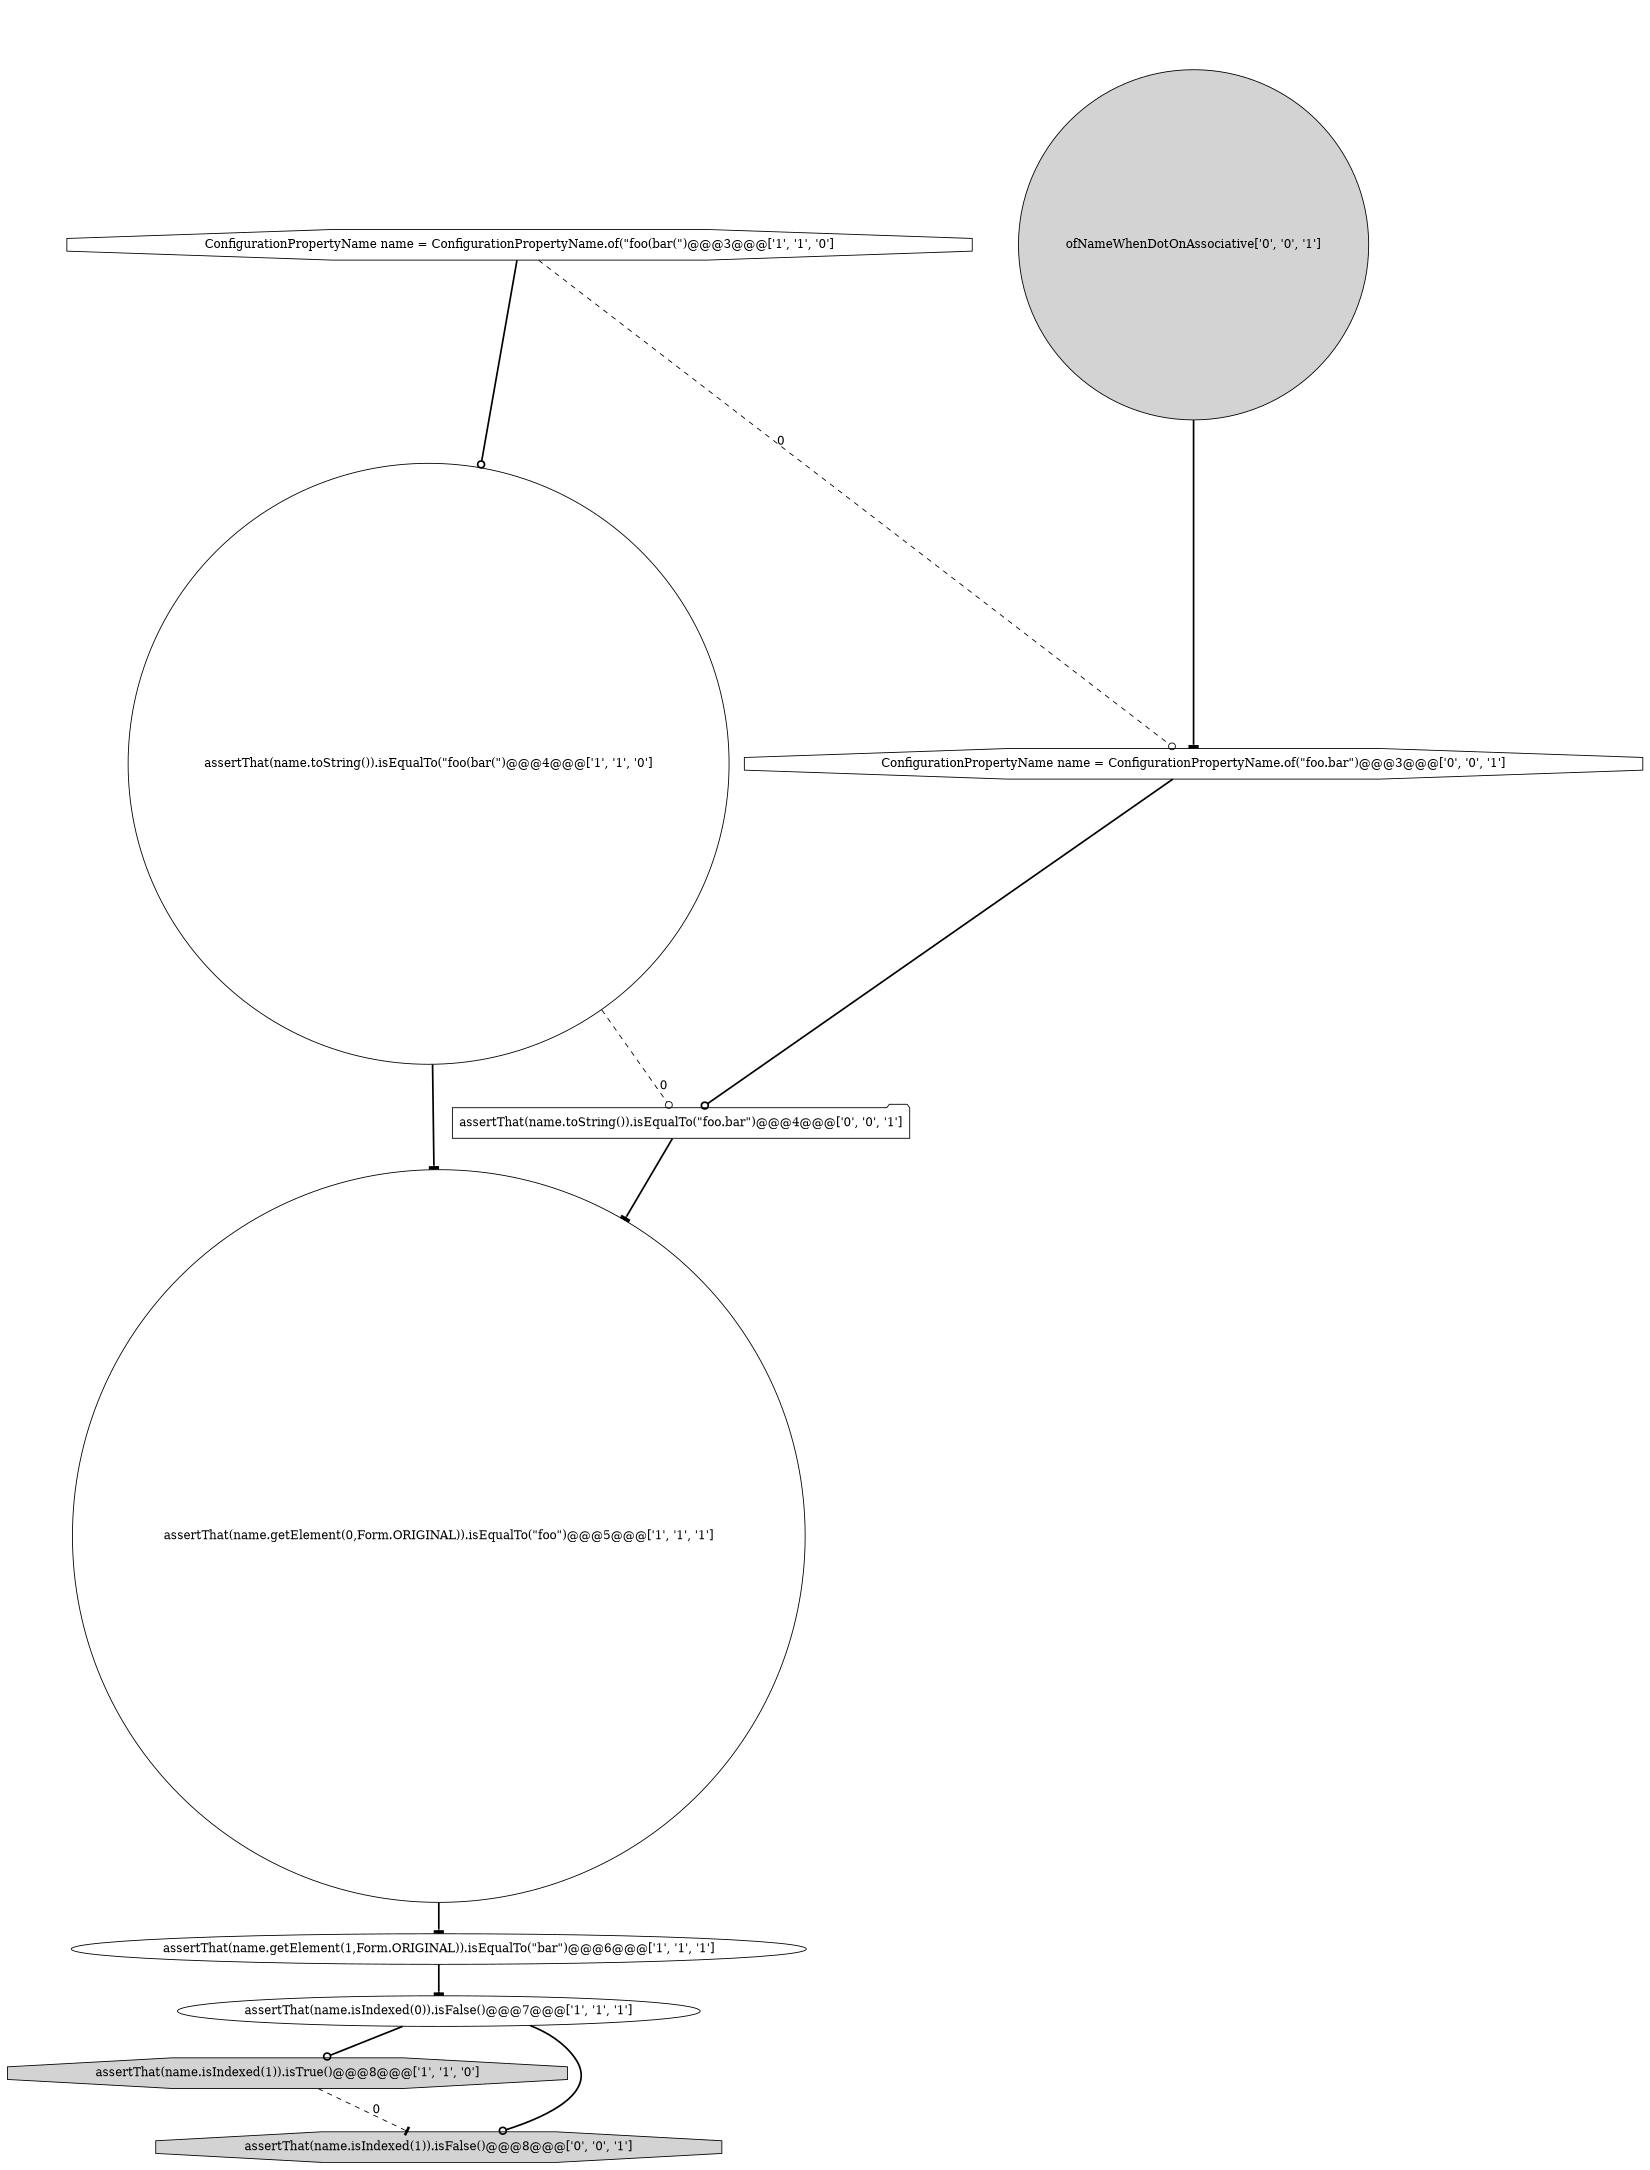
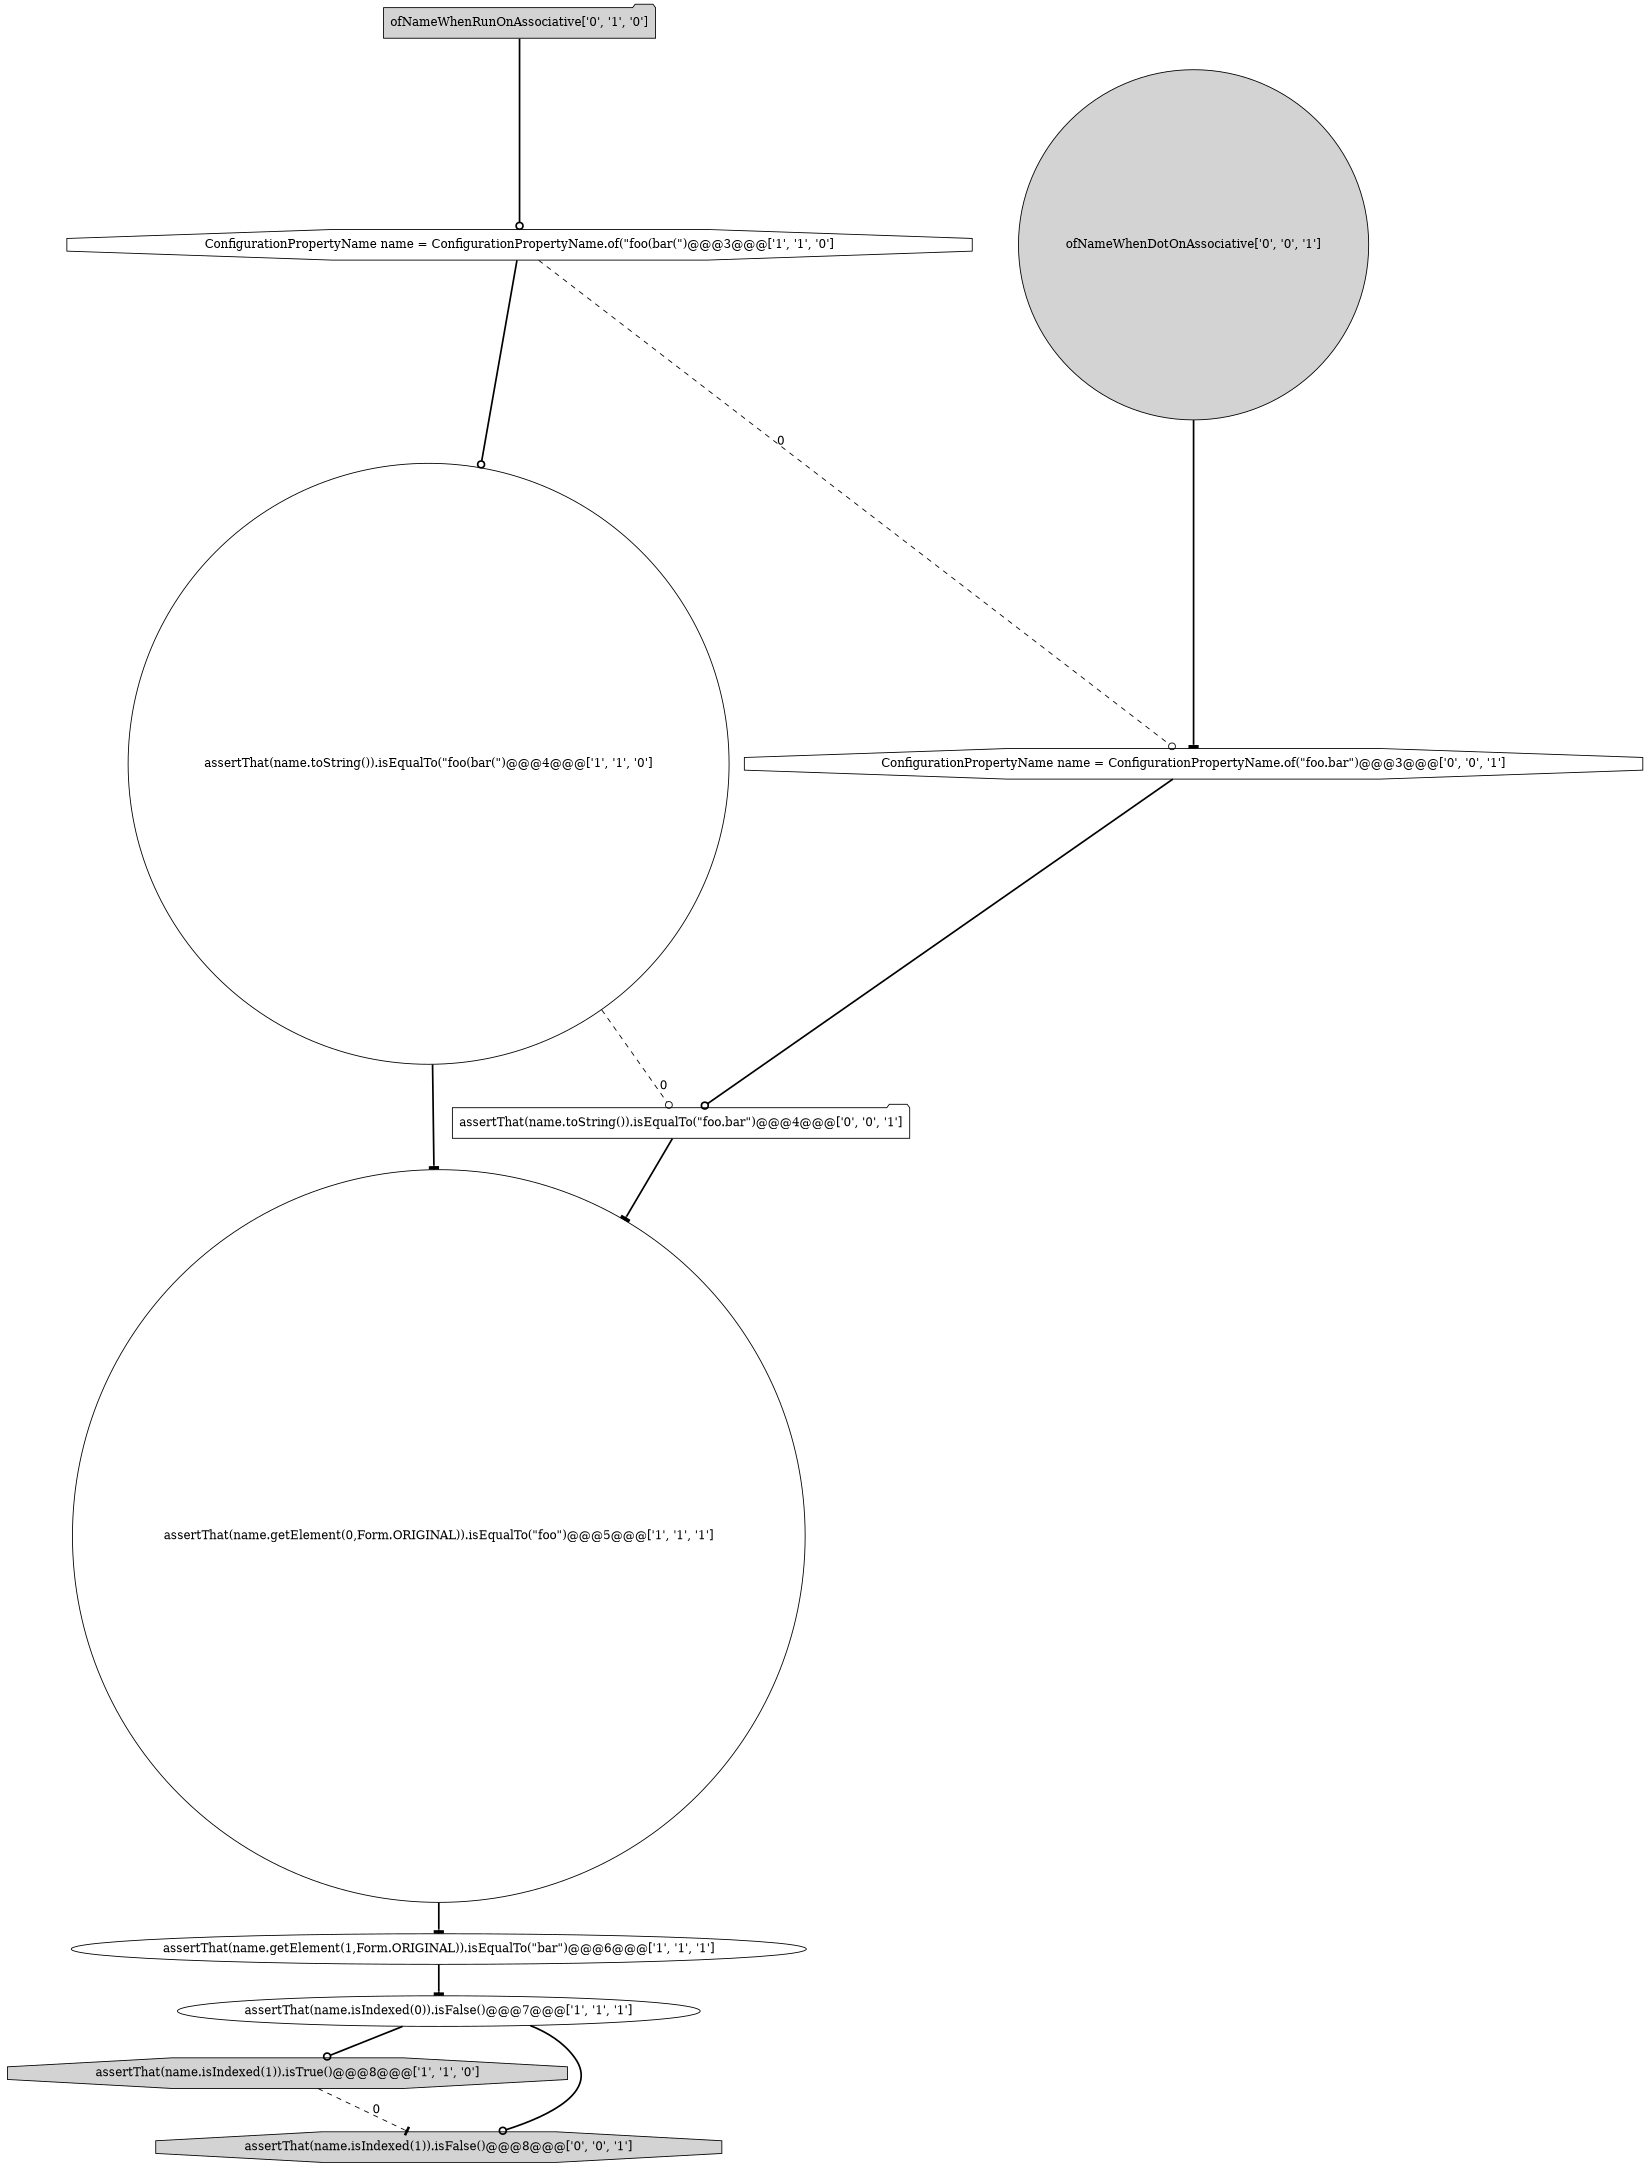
node "ofNameWhenRunOnAssociative['0', '1', '0']": added
